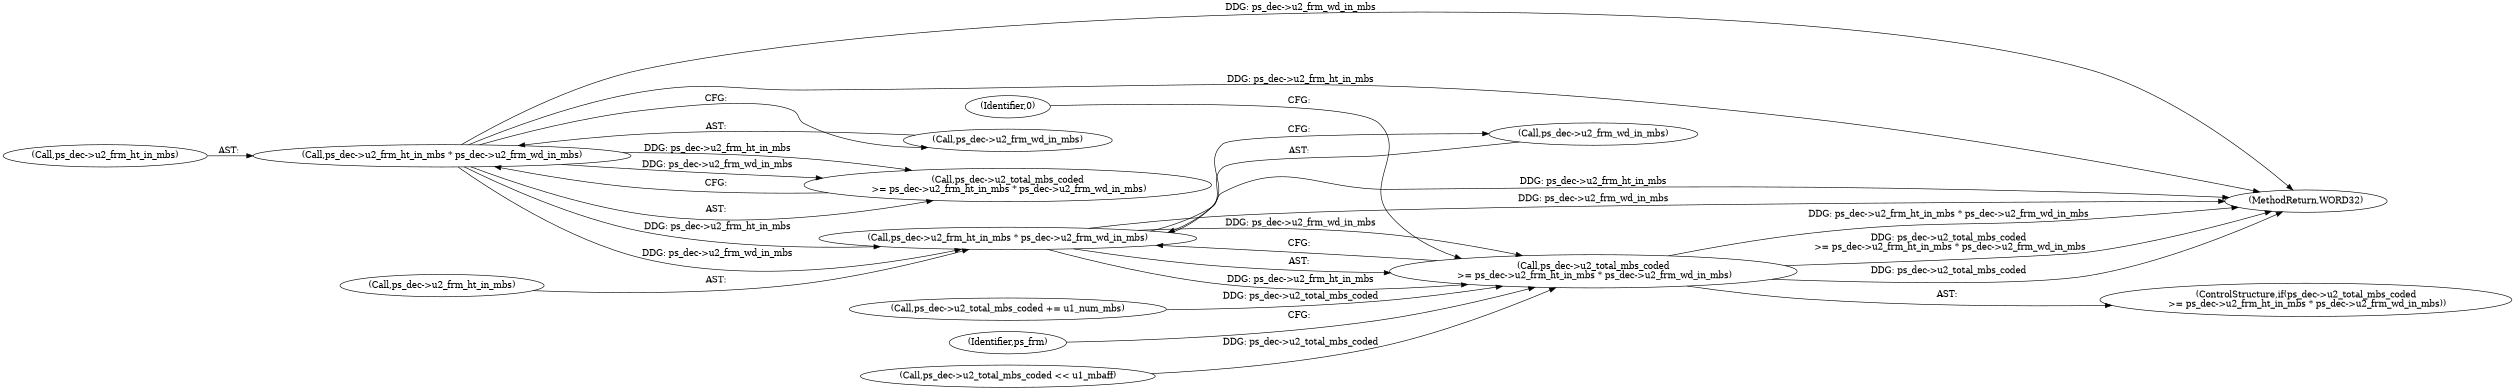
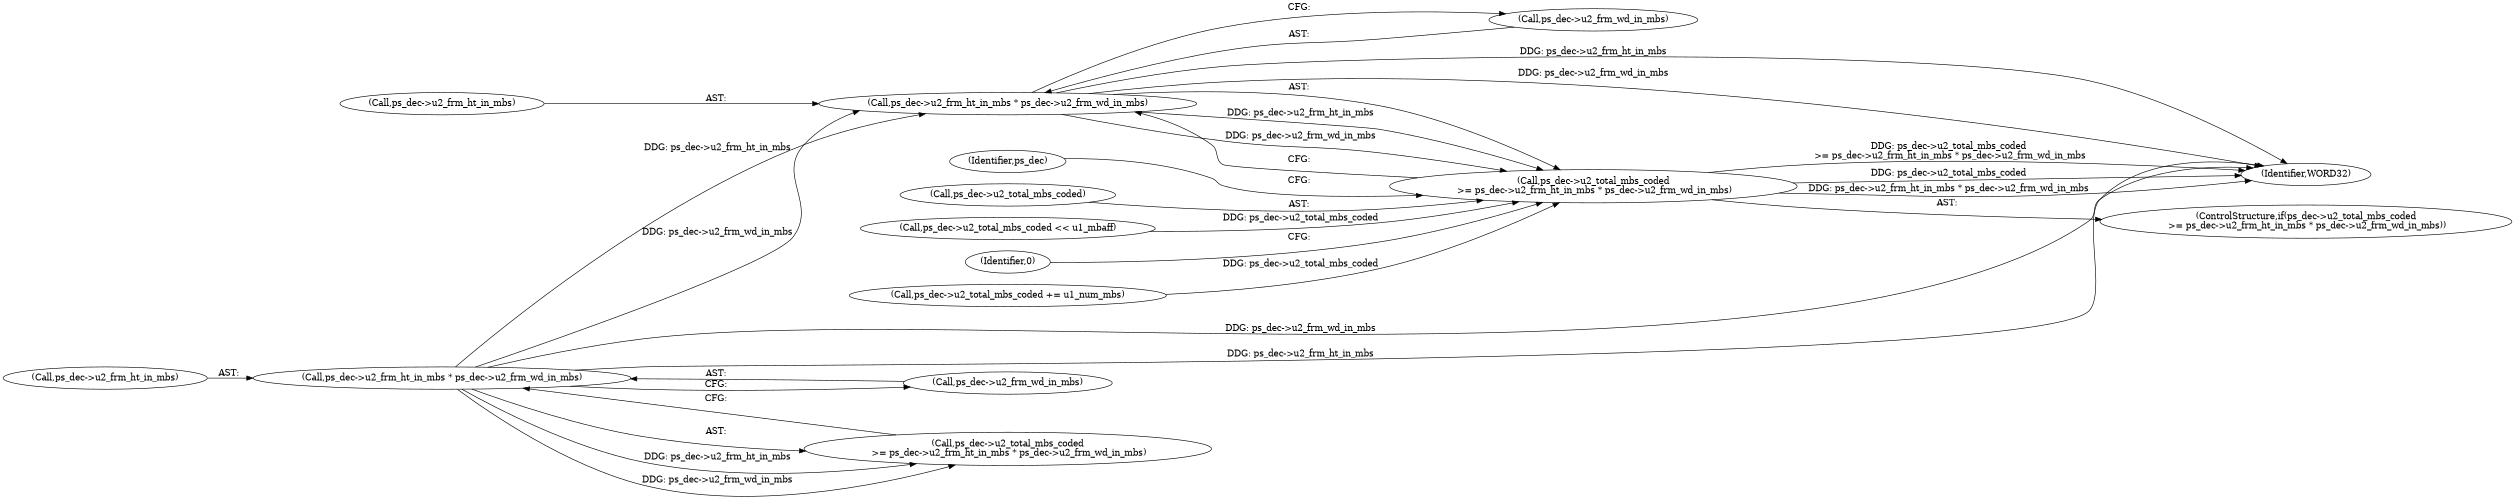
node "(Call,ps_dec->u2_total_mbs_coded)": added
node "(MethodReturn,WORD32)": label "(MethodReturn,WORD32)" -> "(Identifier,WORD32)"
node "(Identifier,ps_frm)": label "(Identifier,ps_frm)" -> "(Identifier,ps_dec)"
